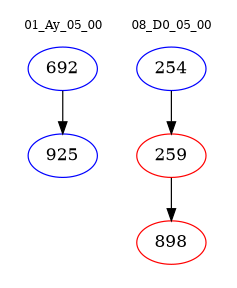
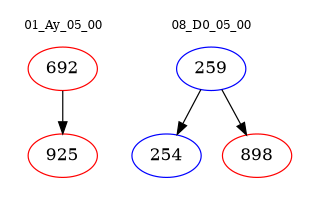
node "692": color blue -> red
edge "254" -> "259": reversed
node "925": color blue -> red
node "259": color red -> blue
